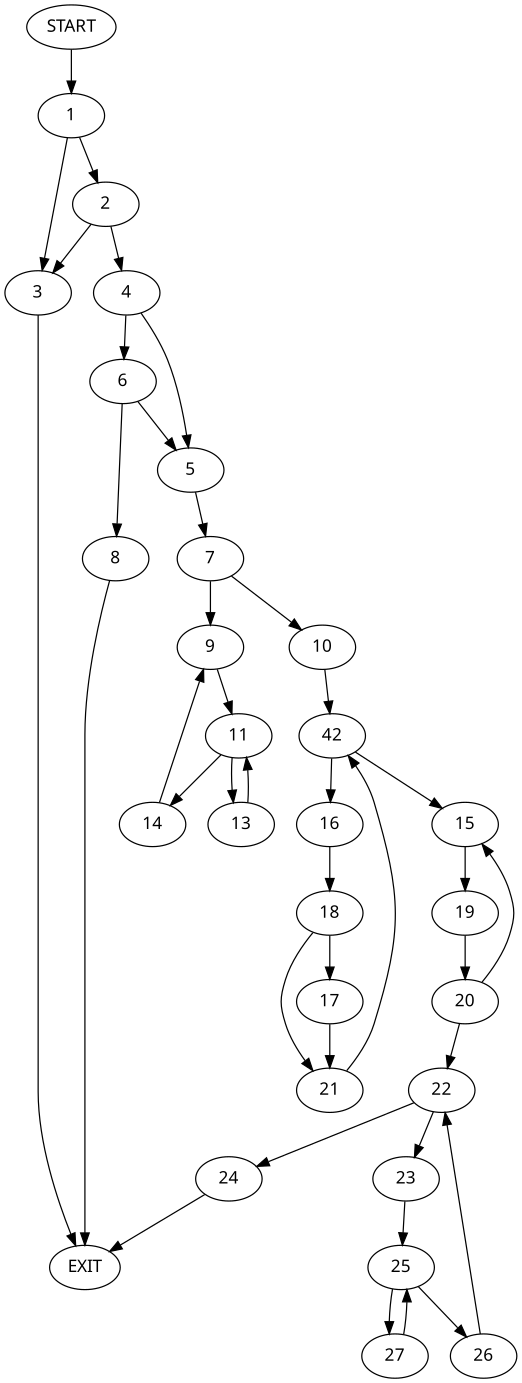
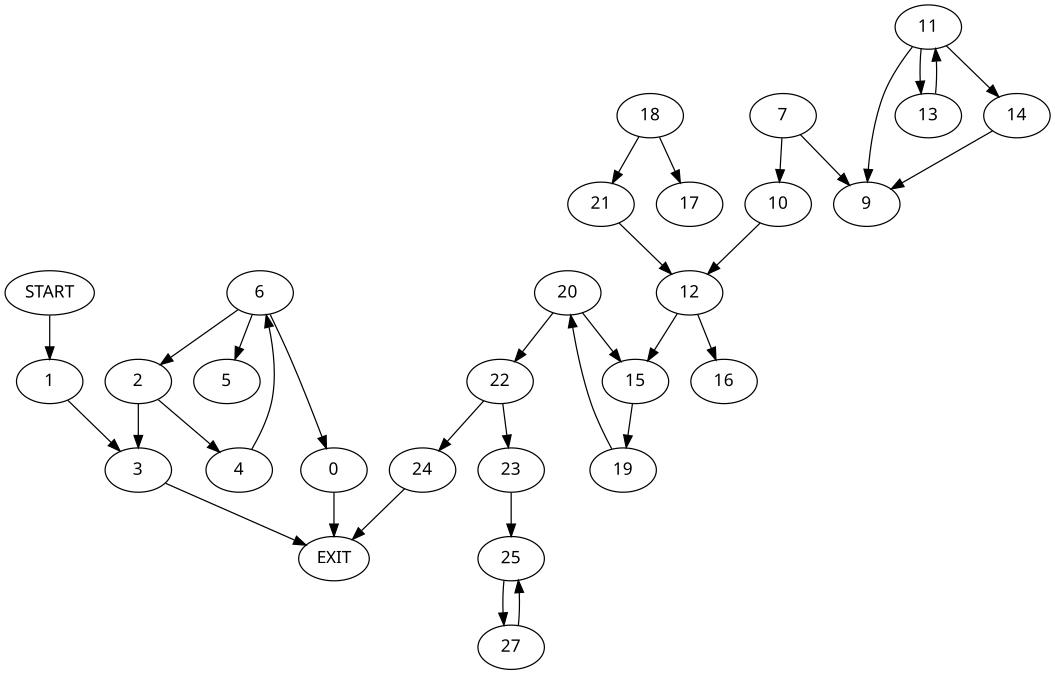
edge "1" -> "2": now "6" -> "2"
edge "4" -> "5": removed
edge "5" -> "7": removed
node "8": label "8" -> "0"
edge "9" -> "11": reversed
node "42": label "42" -> "12"
edge "16" -> "18": removed
edge "17" -> "21": removed
node "26": removed
